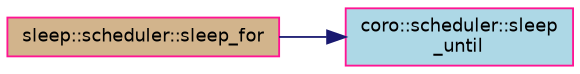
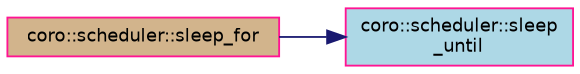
node "sleep::scheduler::sleep_for": label "sleep::scheduler::sleep_for" -> "coro::scheduler::sleep_for"
